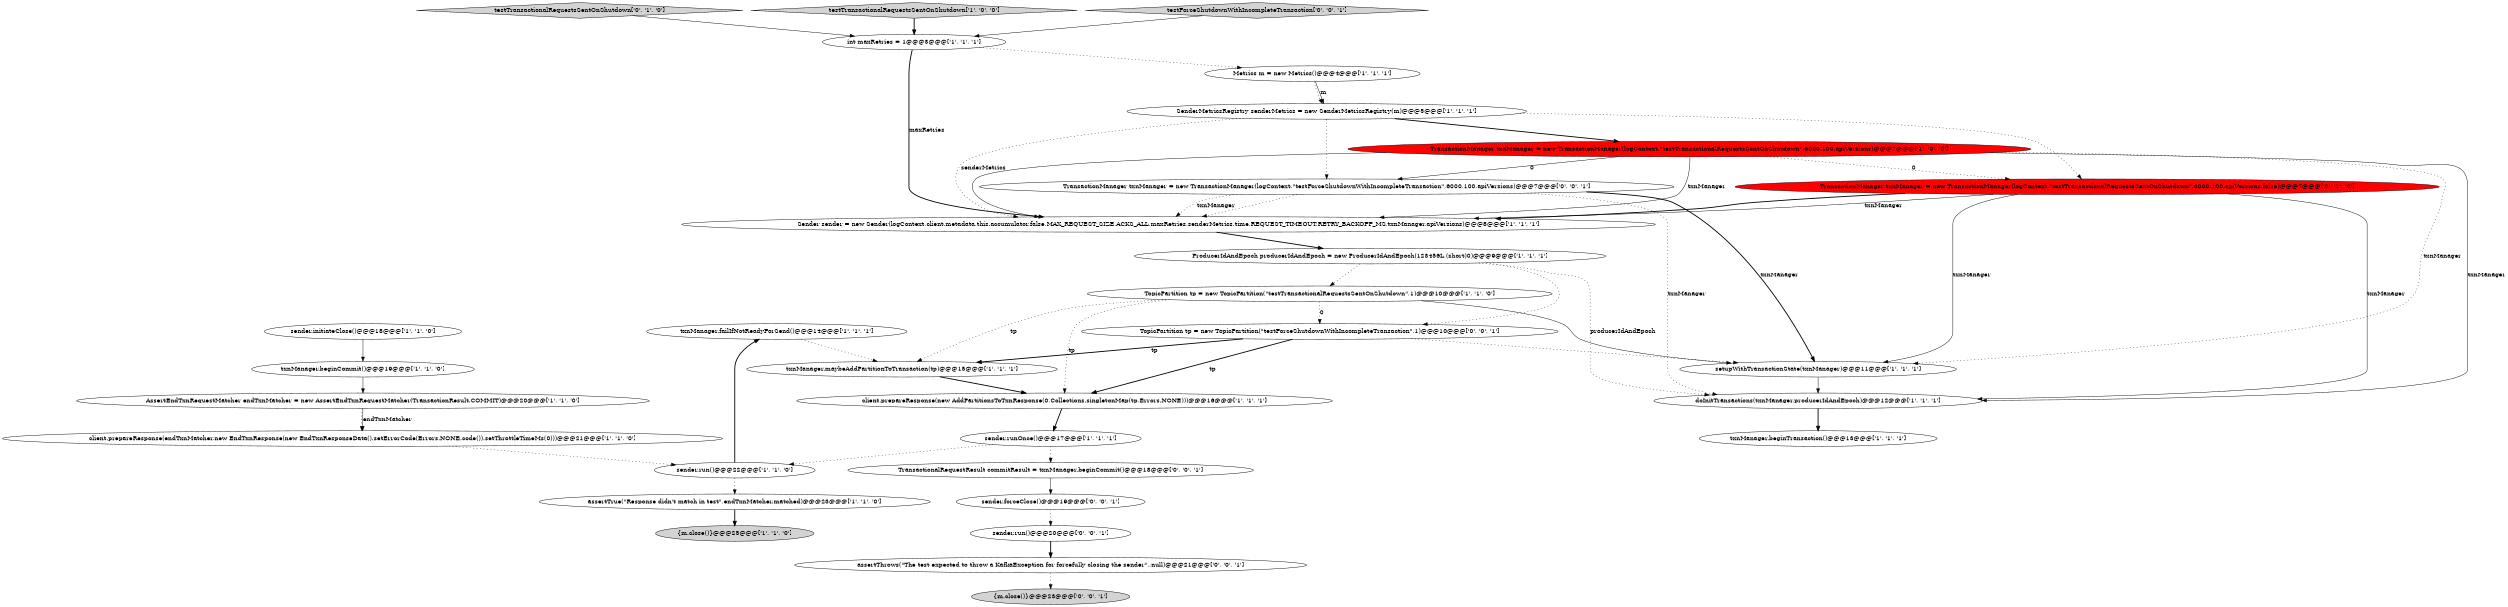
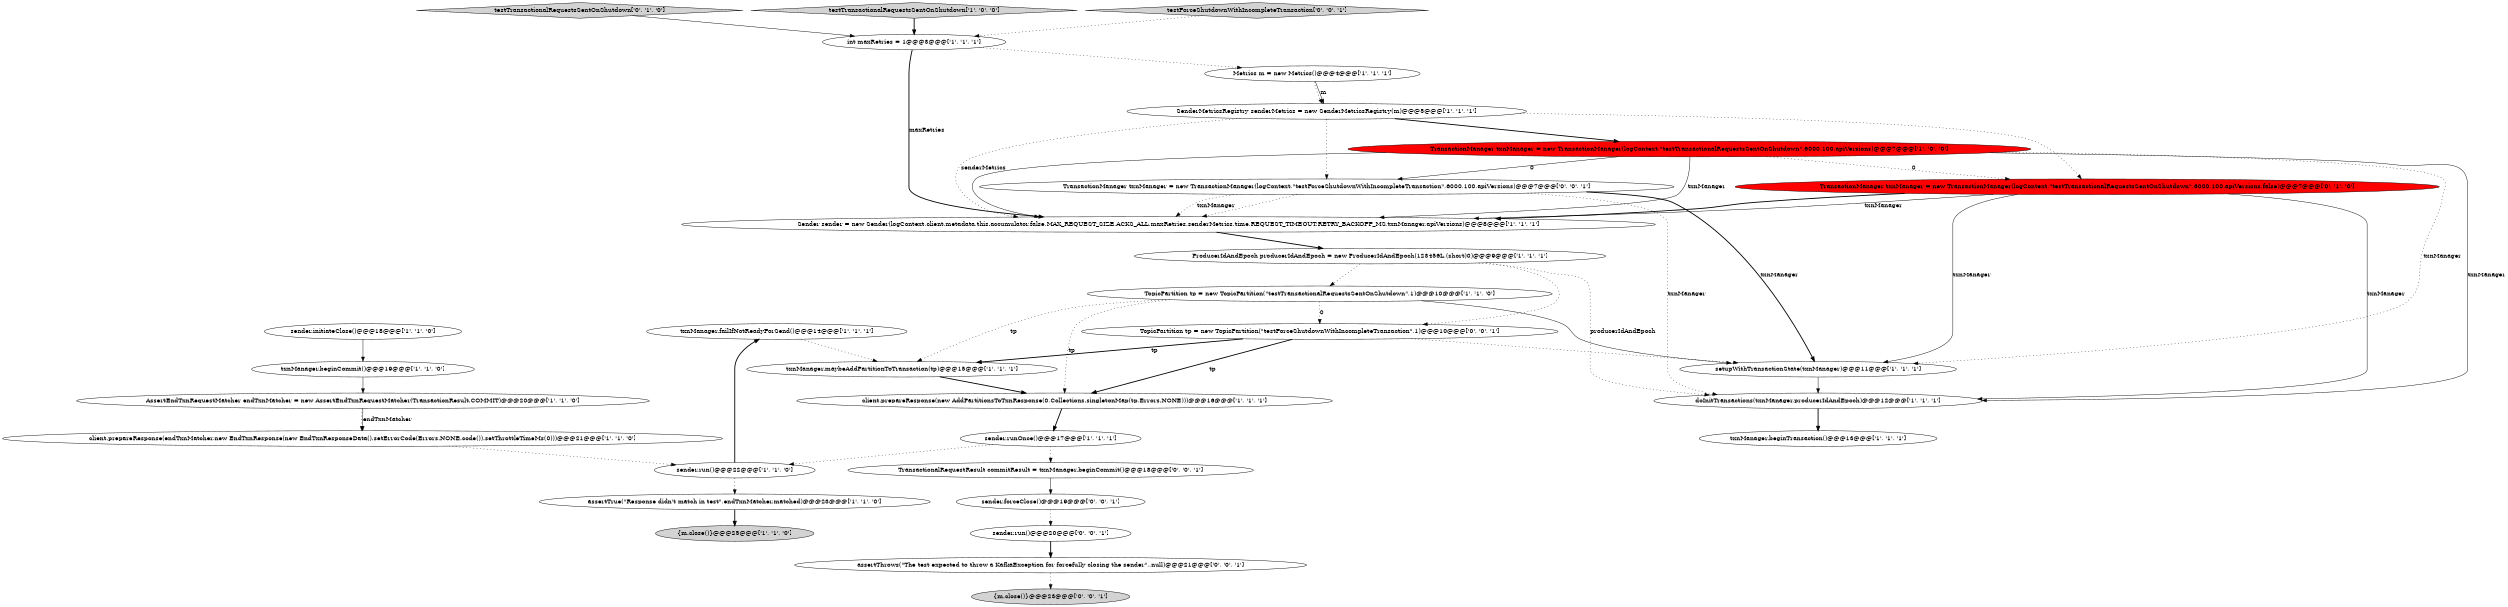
edge "testForceShutdownWithIncompleteTransaction['0', '0', '1']" -> "int maxRetries = 1@@@3@@@['1', '1', '1']": style solid -> dotted
